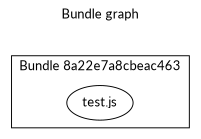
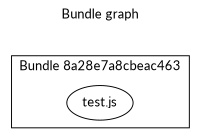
cluster "Bundle 8a22e7a8cbeac463": label "Bundle 8a22e7a8cbeac463" -> "Bundle 8a28e7a8cbeac463"
